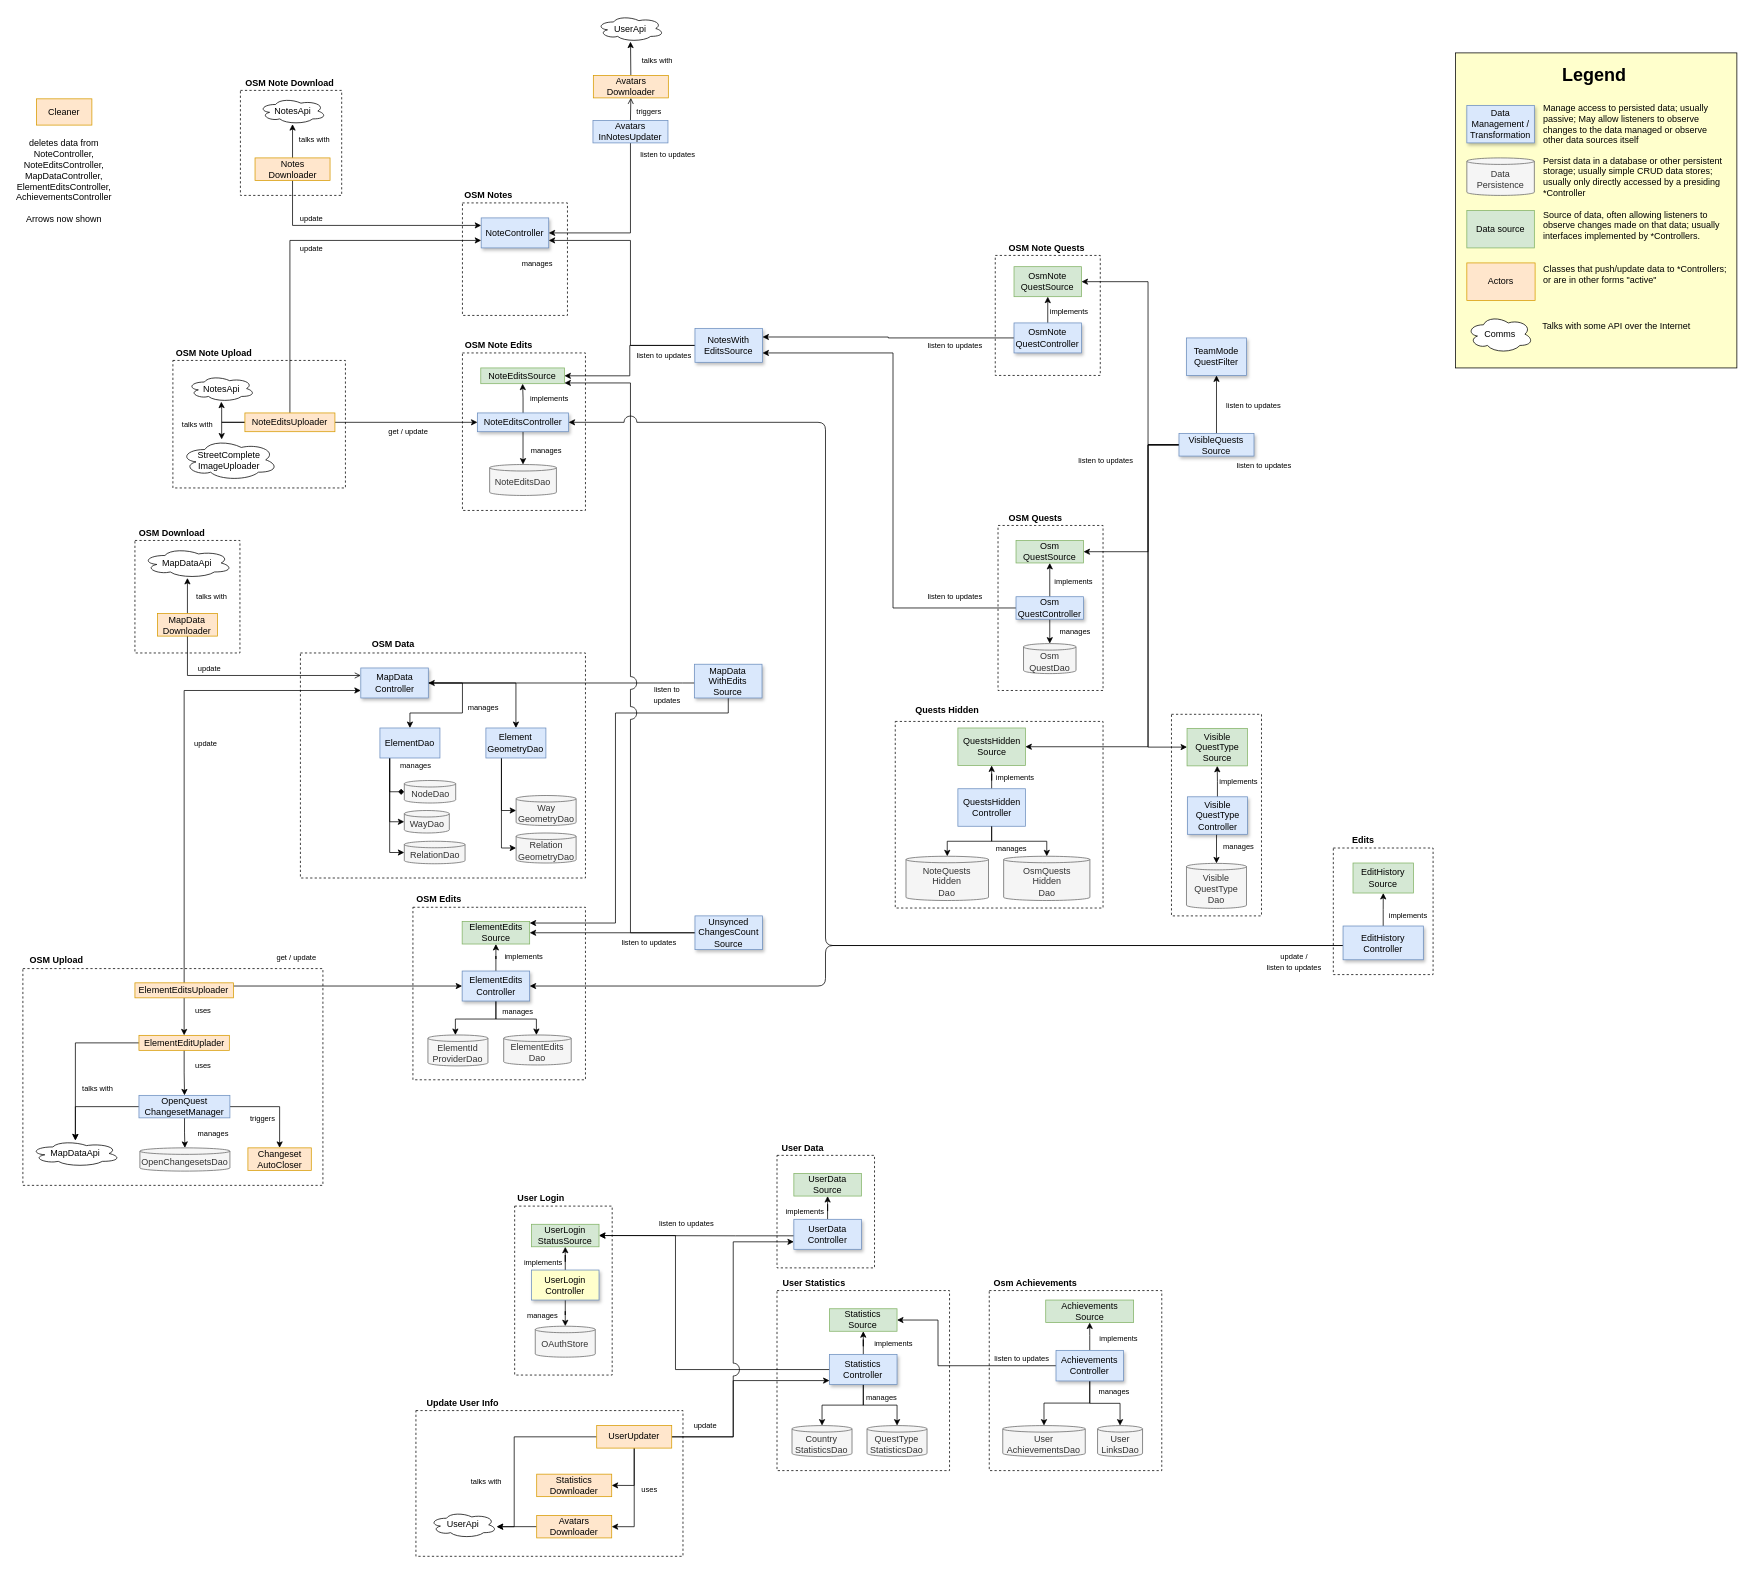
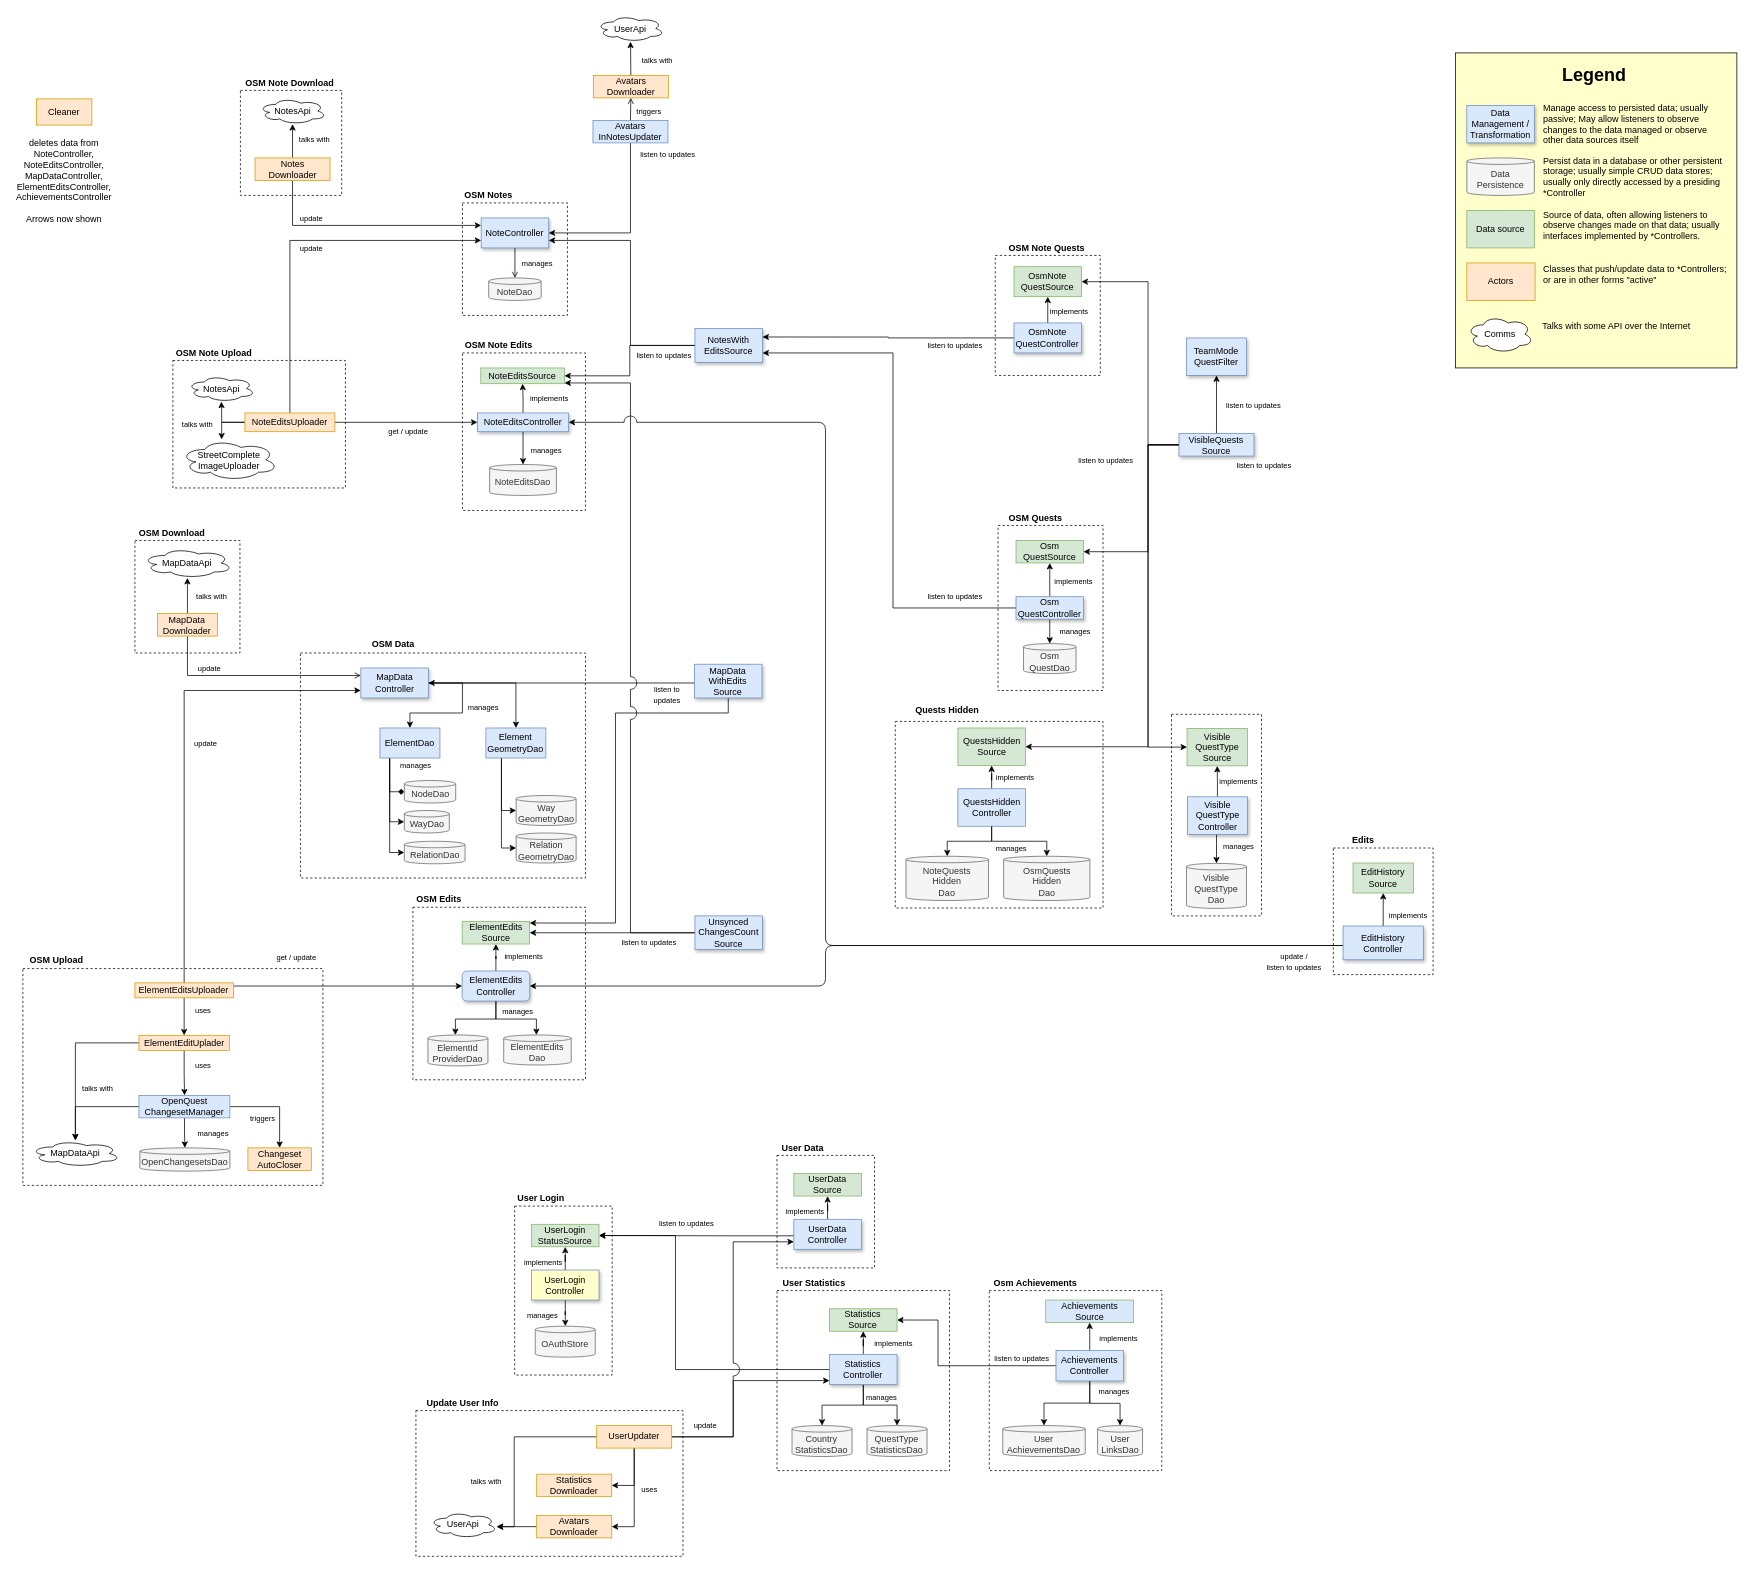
edge "NoteController" -> "NoteDao": added
node "NoteDao": added
node "ElementEdits Controller": shape rectangle -> rounded rectangle
node "Achievements Source": fillcolor #d5e8d4 -> #dae8fc
